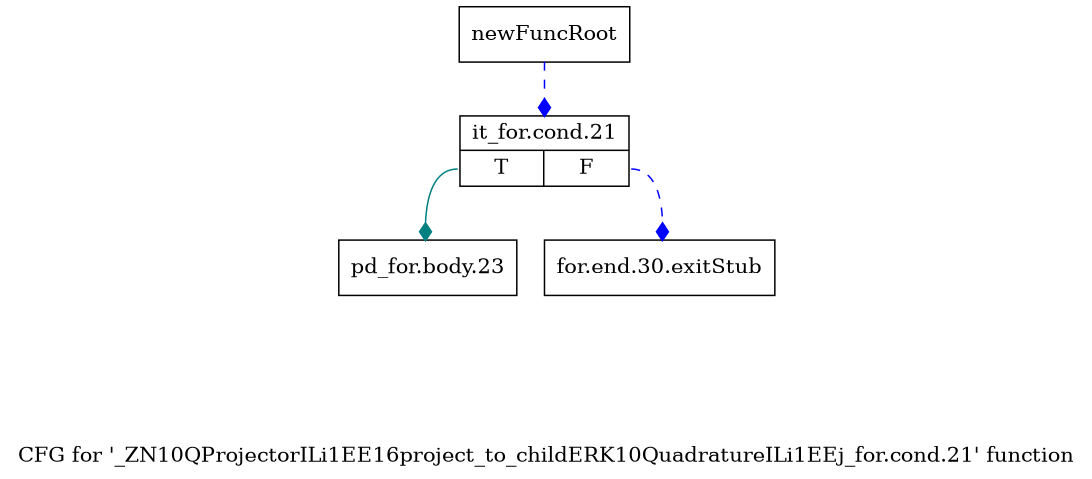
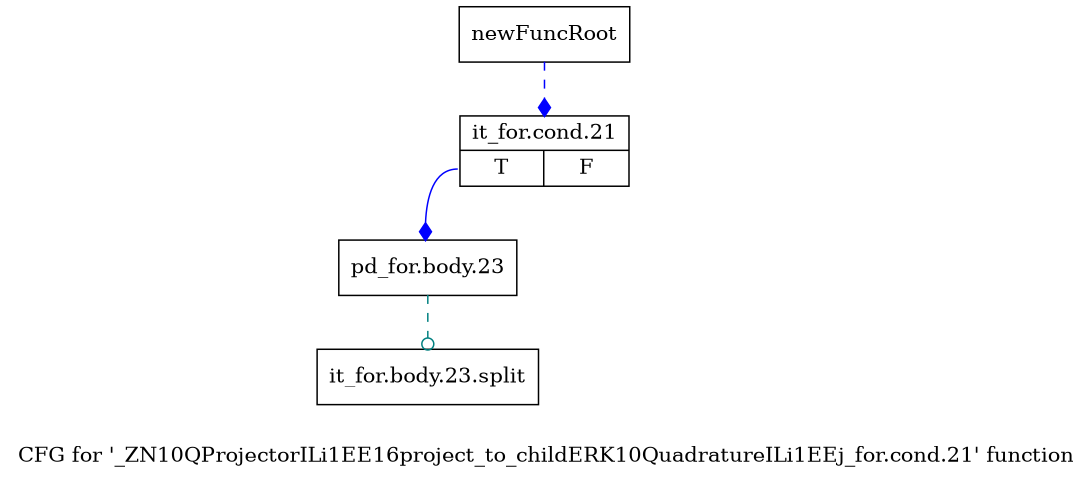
edge "it_for.cond.21" -> "pd_for.body.23": color teal -> blue
node "for.end.30.exitStub": removed
node "it_for.body.23.split": added
